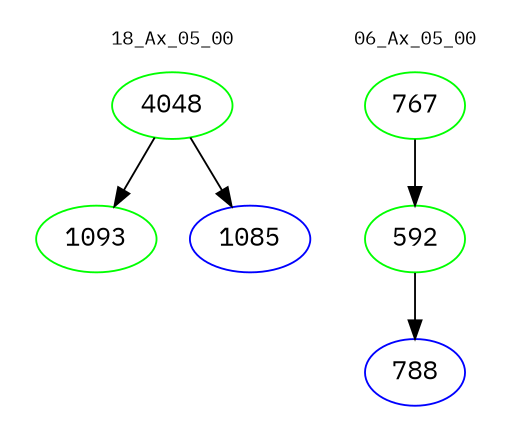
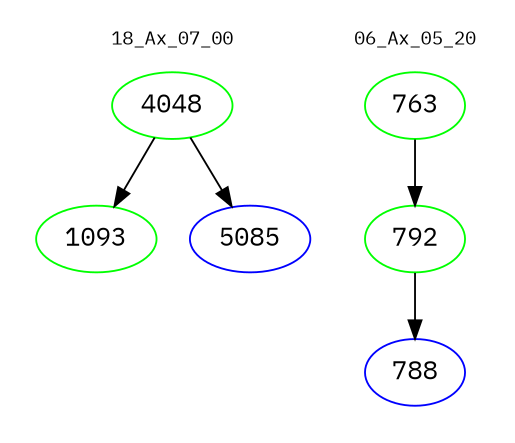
cluster "18_Ax_05_00": label "18_Ax_05_00" -> "18_Ax_07_00"
cluster "06_Ax_05_00": label "06_Ax_05_00" -> "06_Ax_05_20"
node "767": label "767" -> "763"
node "1085": label "1085" -> "5085"
node "592": label "592" -> "792"
